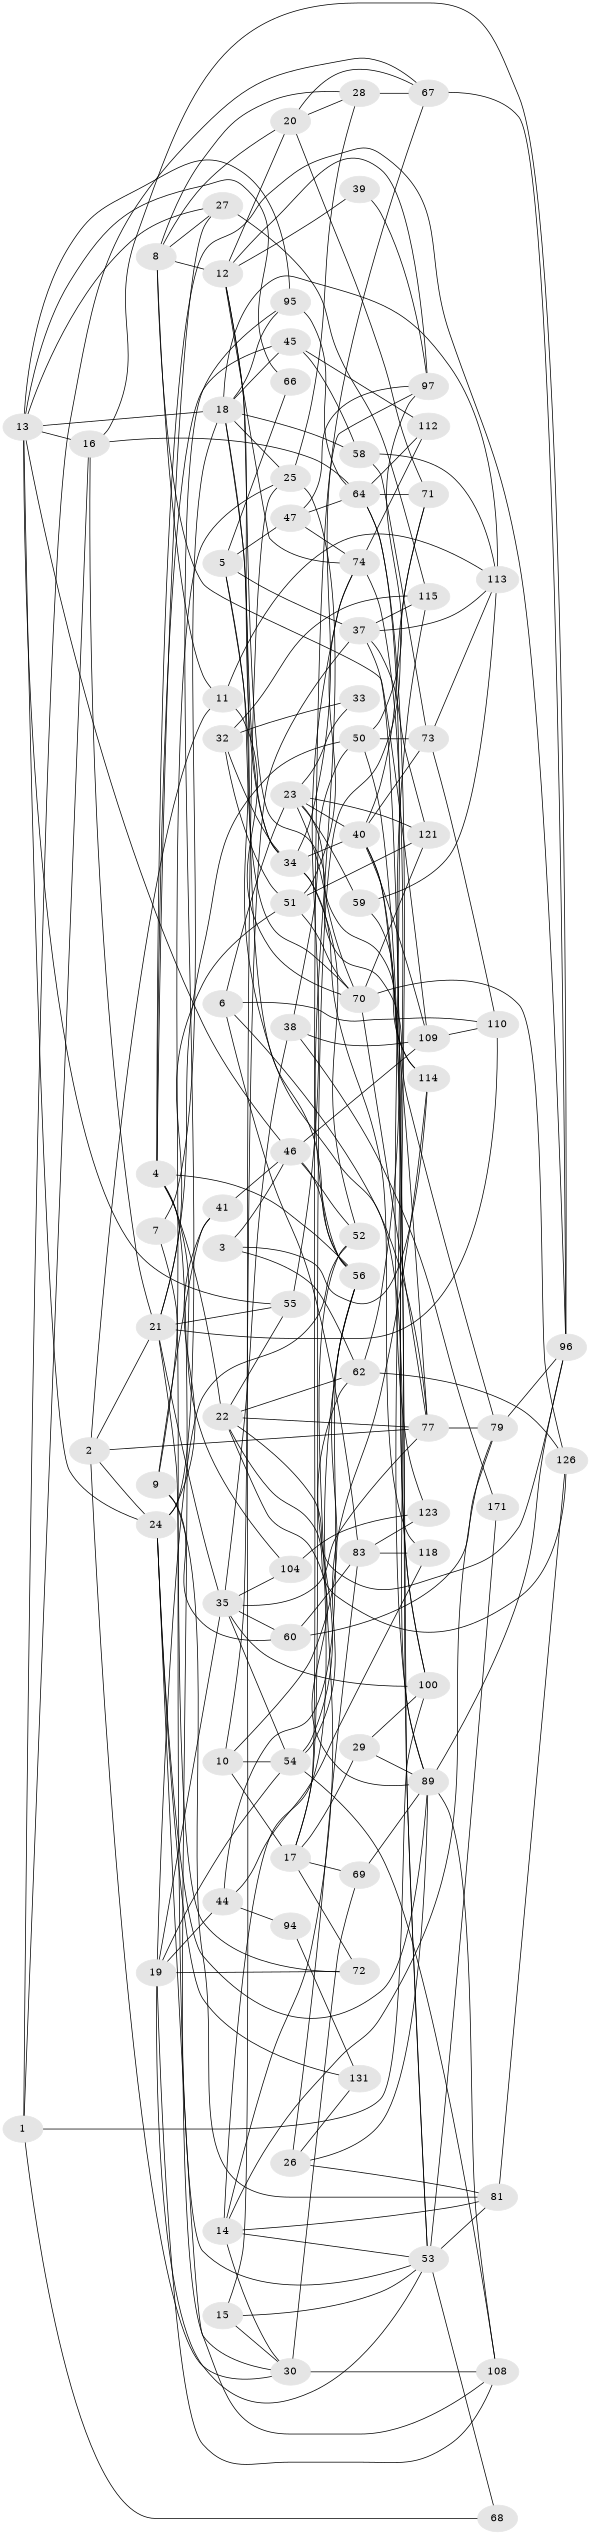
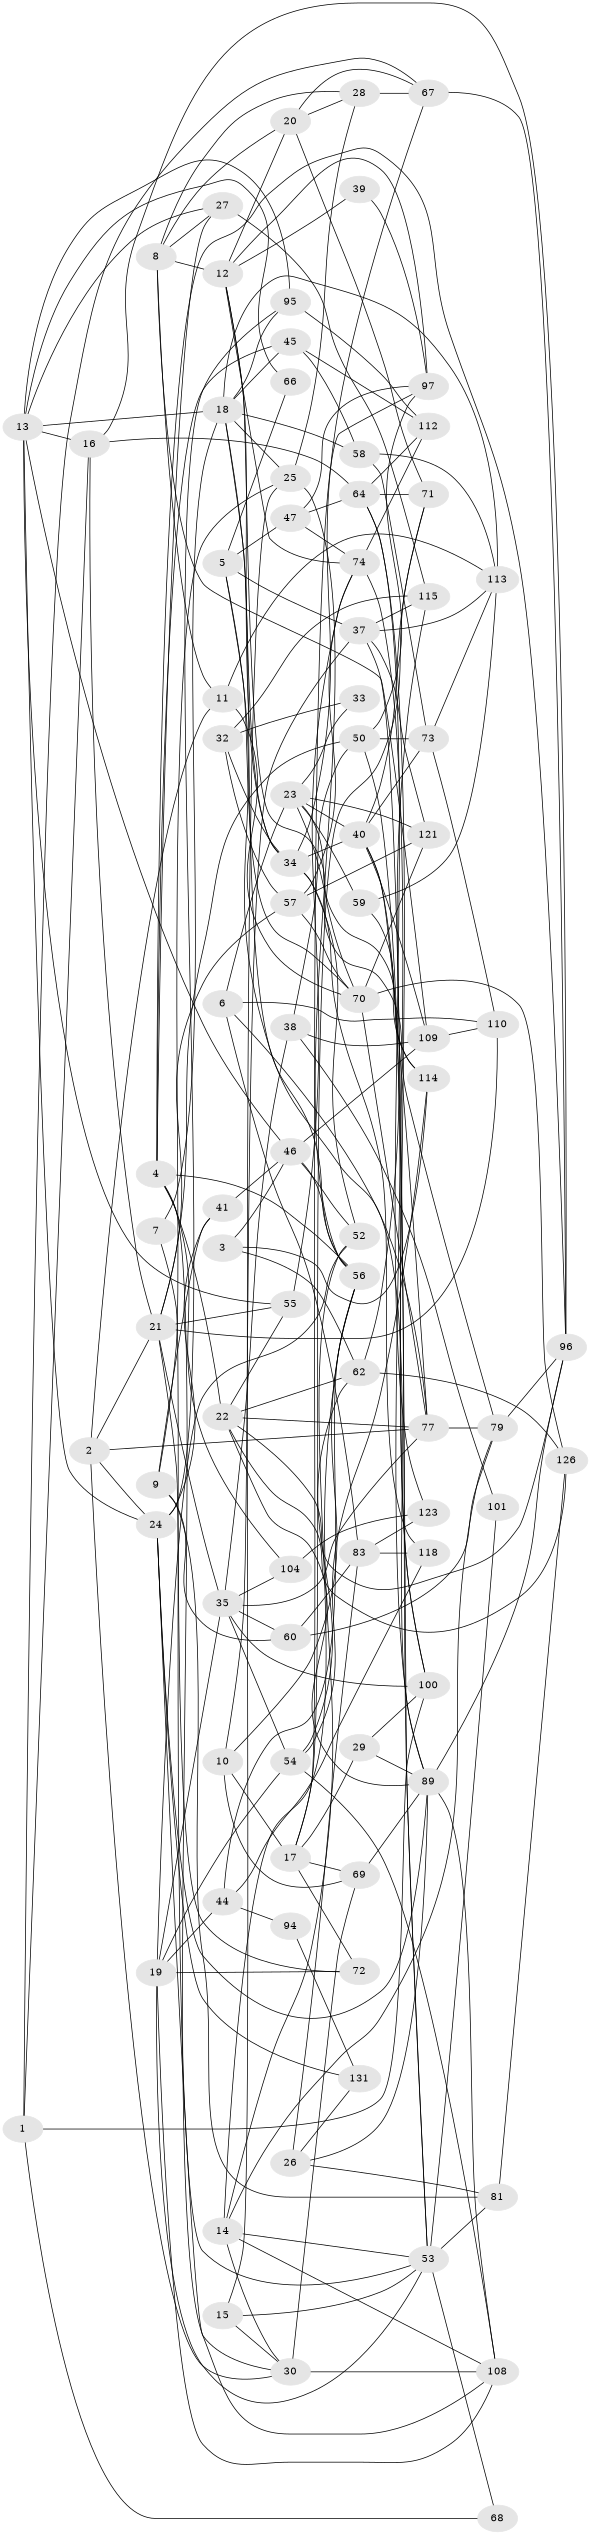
edge "95" -- "64": now "95" -- "112"
node "51": label "51" -> "57"
node "171": label "171" -> "101"
edge "10" -- "54": now "10" -- "69"
edge "81" -- "14": now "108" -- "14"
